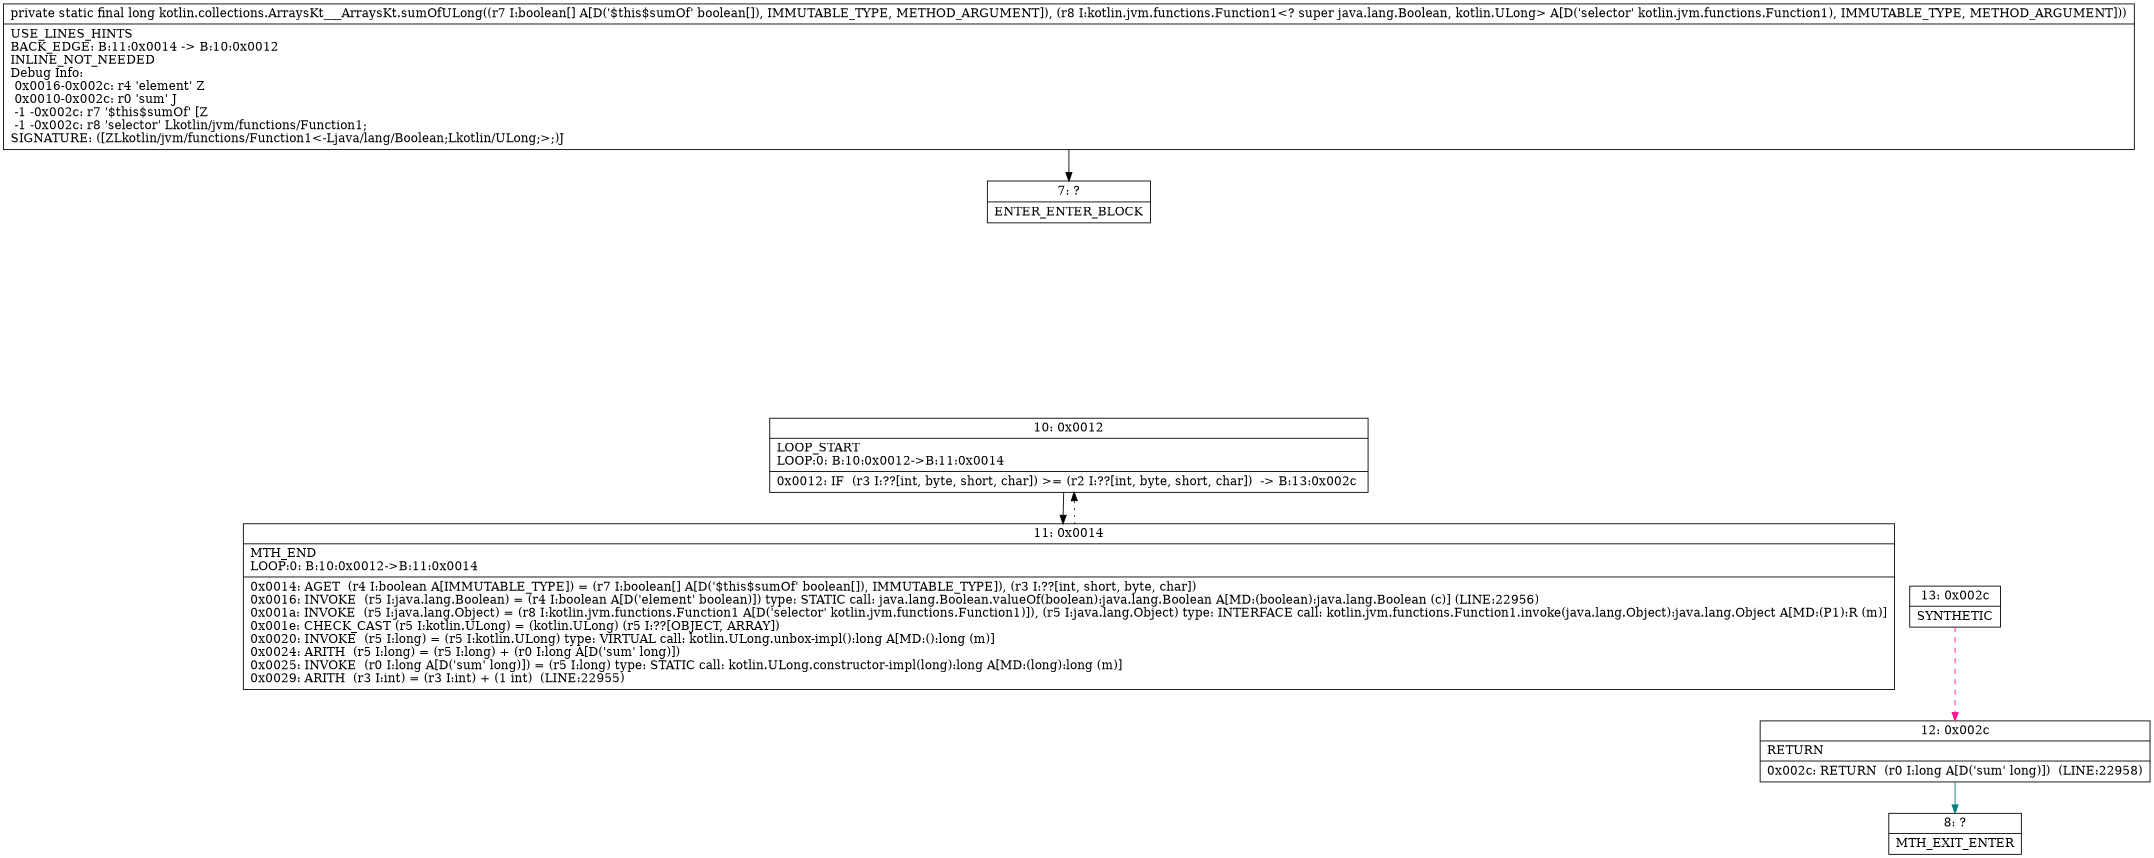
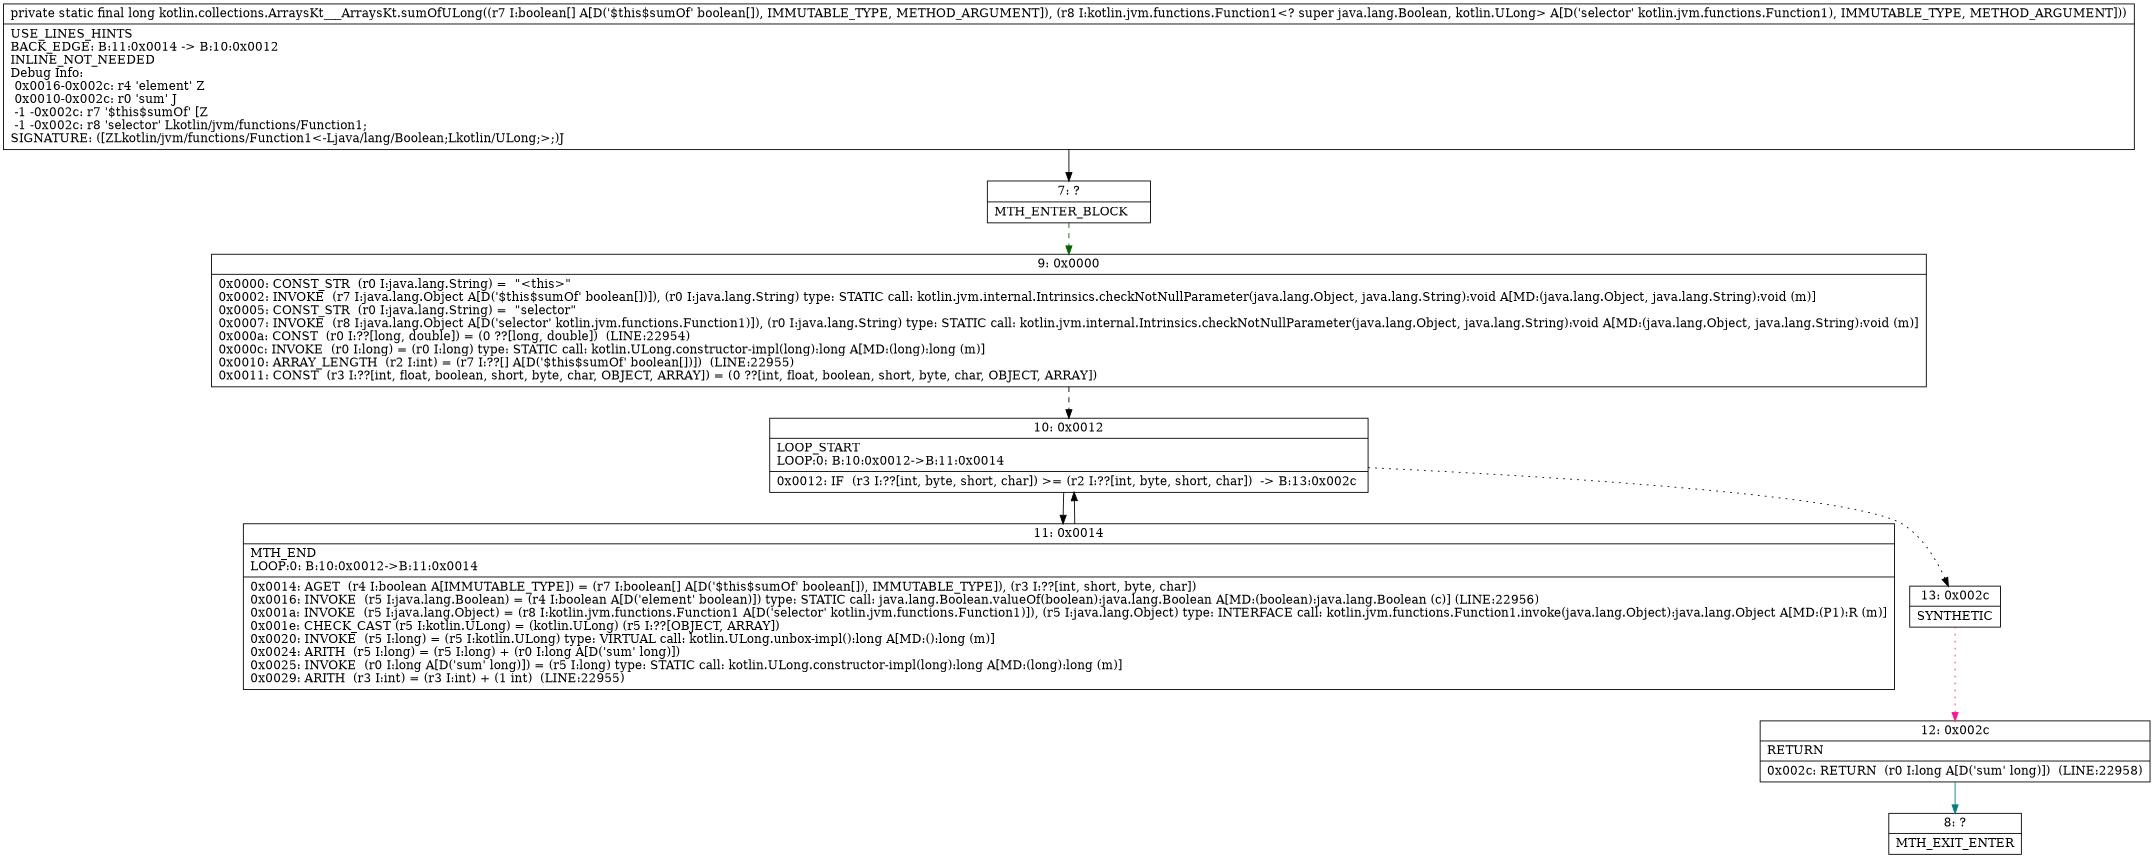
node "7: ?": text "ENTER_ENTER_BLOCK" -> "MTH_ENTER_BLOCK"
node "9: 0x0000": added
edge "10: 0x0012" -> "13: 0x002c": added
edge "11: 0x0014" -> "10: 0x0012": style dotted -> solid
edge "13: 0x002c" -> "12: 0x002c": style dashed -> dotted
